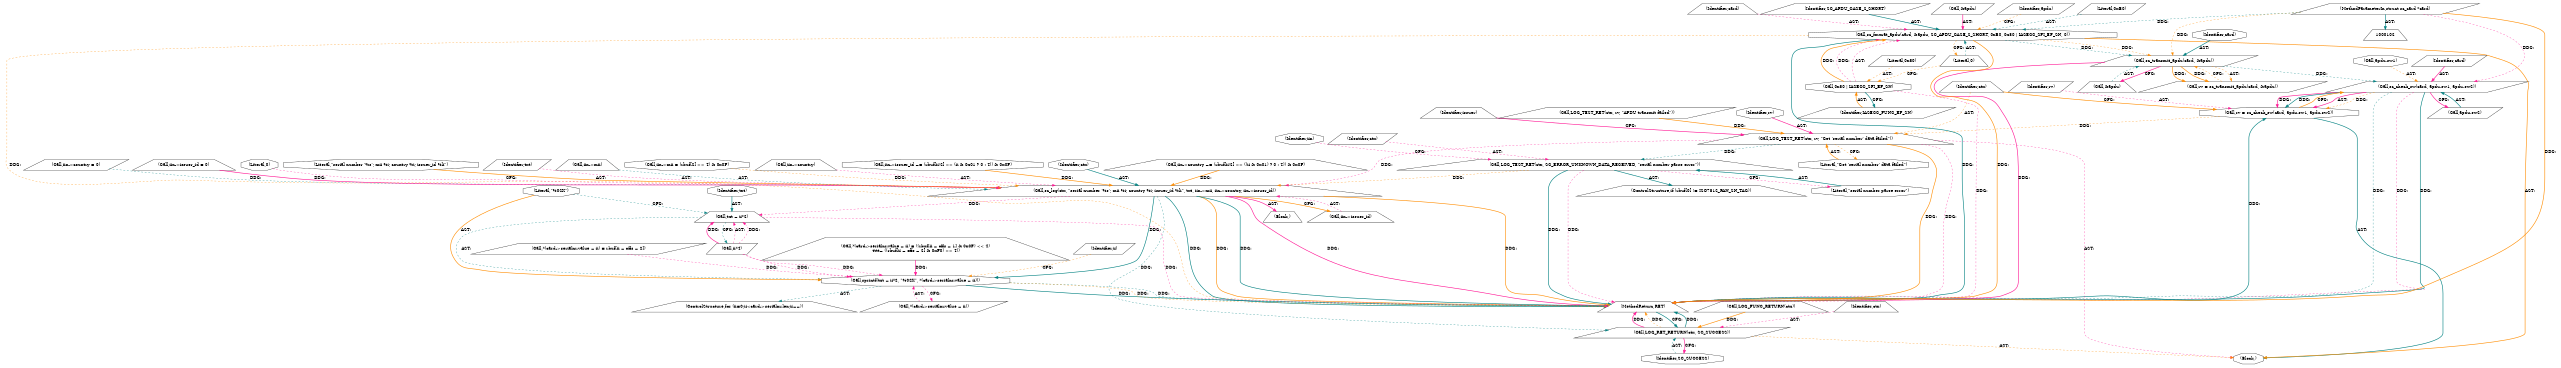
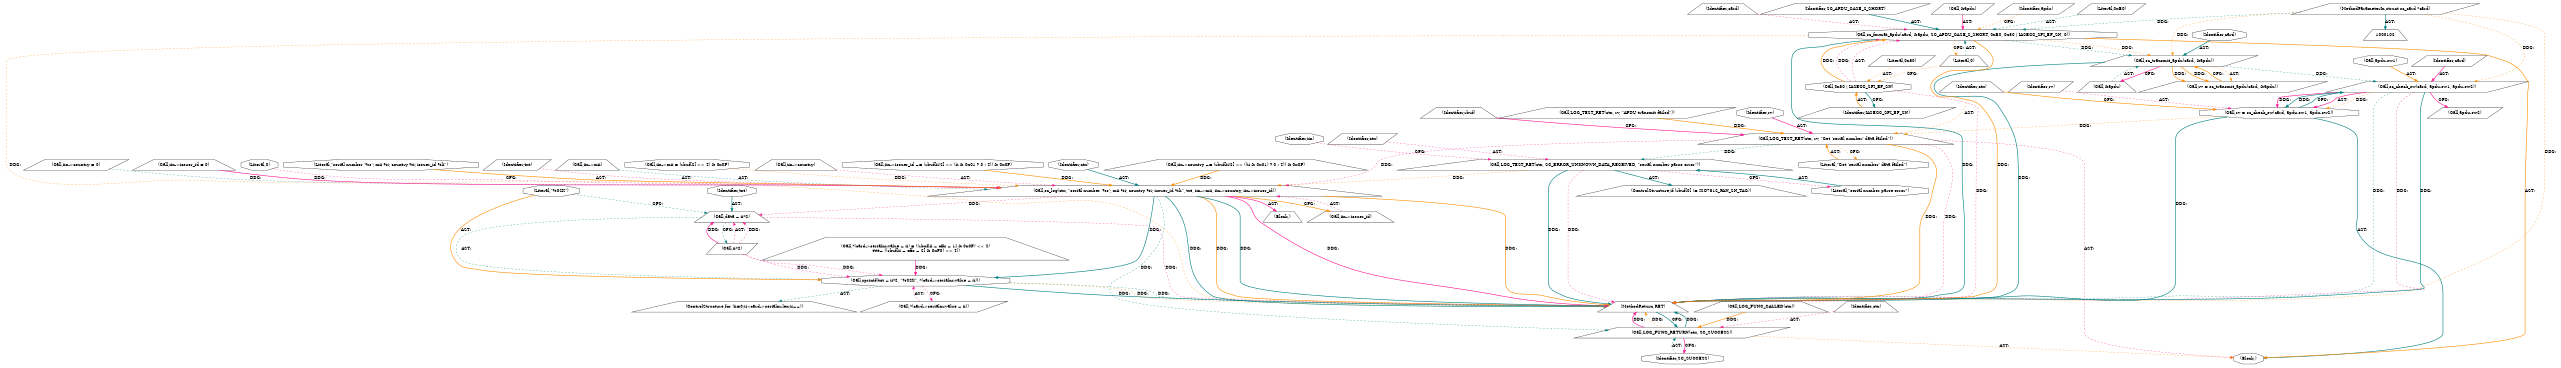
edge "(MethodParameterIn,struct sc_card *card)" -> "(Call,sc_check_sw(card, apdu.sw1, apdu.sw2))": color deeppink -> darkorange
edge "(Call,apdu.sw1)" -> "(Call,sc_check_sw(card, apdu.sw1, apdu.sw2))": style dashed -> bold
edge "(Call,rv = sc_transmit_apdu(card, &apdu))" -> "(Call,sc_transmit_apdu(card, &apdu))": style dashed -> bold
edge "(Call,rv = sc_check_sw(card, apdu.sw1, apdu.sw2))" -> "(Call,sc_check_sw(card, apdu.sw1, apdu.sw2))": color darkorange -> teal
edge "(Call,apdu.sw2)" -> "(Call,sc_check_sw(card, apdu.sw1, apdu.sw2))": removed, label "AST:"
node "(Identifier,issuer)": label "(Identifier,issuer)" -> "(Identifier,rbuf)"
node "(Identifier,IASECC_FUNC_EF_SN)": label "(Identifier,IASECC_FUNC_EF_SN)" -> "(Identifier,IASECC_SFI_EF_SN)"
node "(Call,txt + ii*2)": label "(Call,txt + ii*2)" -> "(Call,data + ii*2)"
edge "(Call,sc_transmit_apdu(card, &apdu))" -> "(MethodReturn,RET)": color deeppink -> teal
node "(Call,*(card->serialnr.value + ii) = rbuf[ii + offs + 2])": removed
node "(Call,ii*4)": label "(Call,ii*4)" -> "(Call,ii*2)"
node "(Identifier,ii)": removed
edge "(MethodReturn,RET)" -> "(Call,rv = sc_check_sw(card, apdu.sw1, apdu.sw2))": reversed
edge "(MethodParameterIn,struct sc_card *card)" -> "(MethodReturn,RET)": style bold -> dashed
node "(Call,LOG_FUNC_RETURN(ctx))": label "(Call,LOG_FUNC_RETURN(ctx))" -> "(Call,LOG_FUNC_CALLED(ctx))"
node "(Call,LOG_RET_RETURN(ctx, SC_SUCCESS))": label "(Call,LOG_RET_RETURN(ctx, SC_SUCCESS))" -> "(Call,LOG_FUNC_RETURN(ctx, SC_SUCCESS))"
